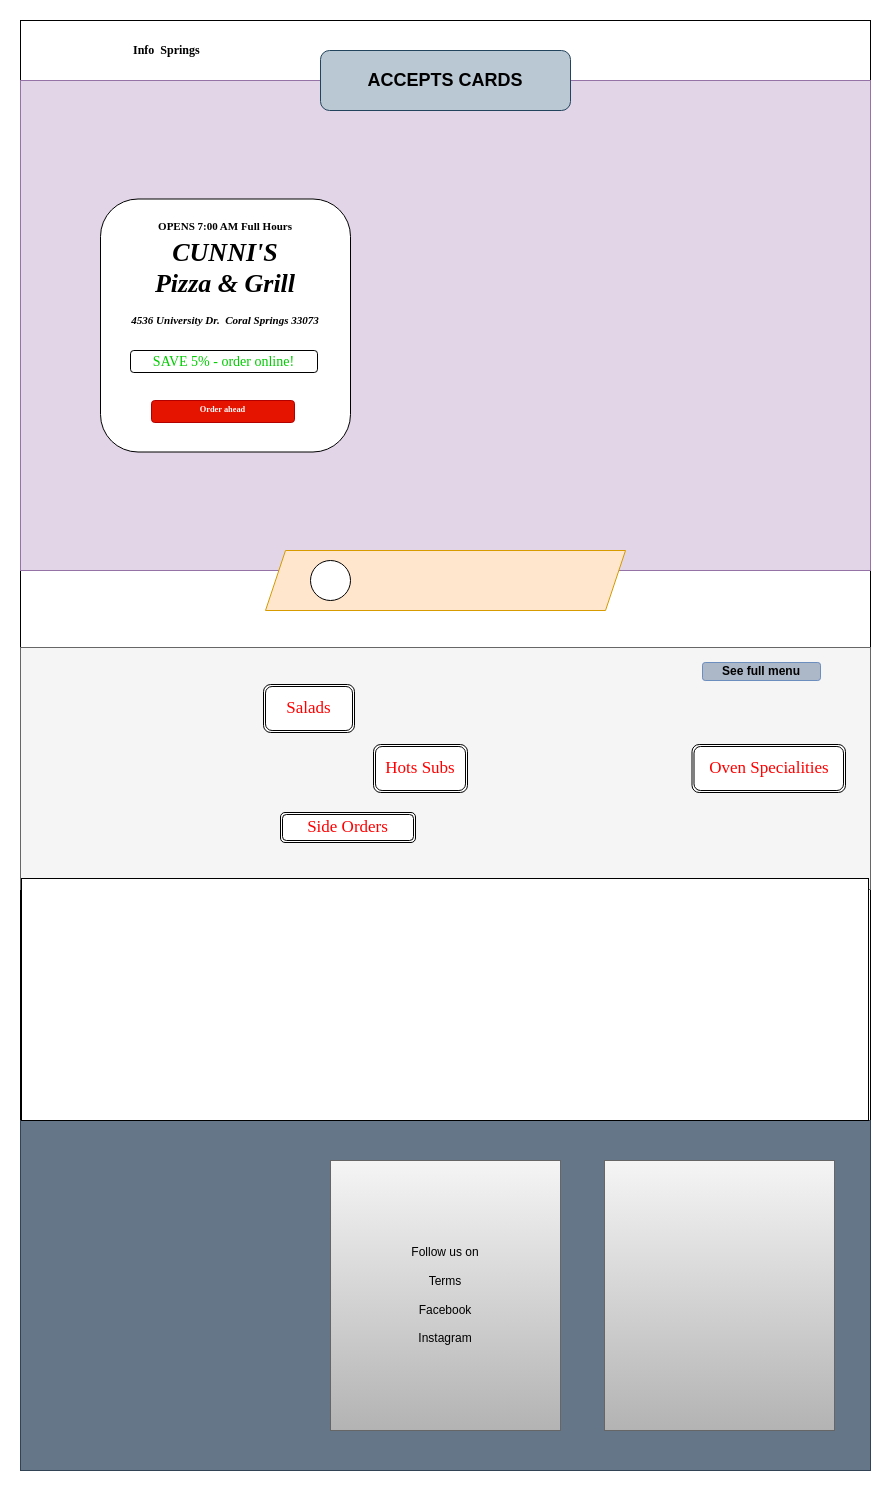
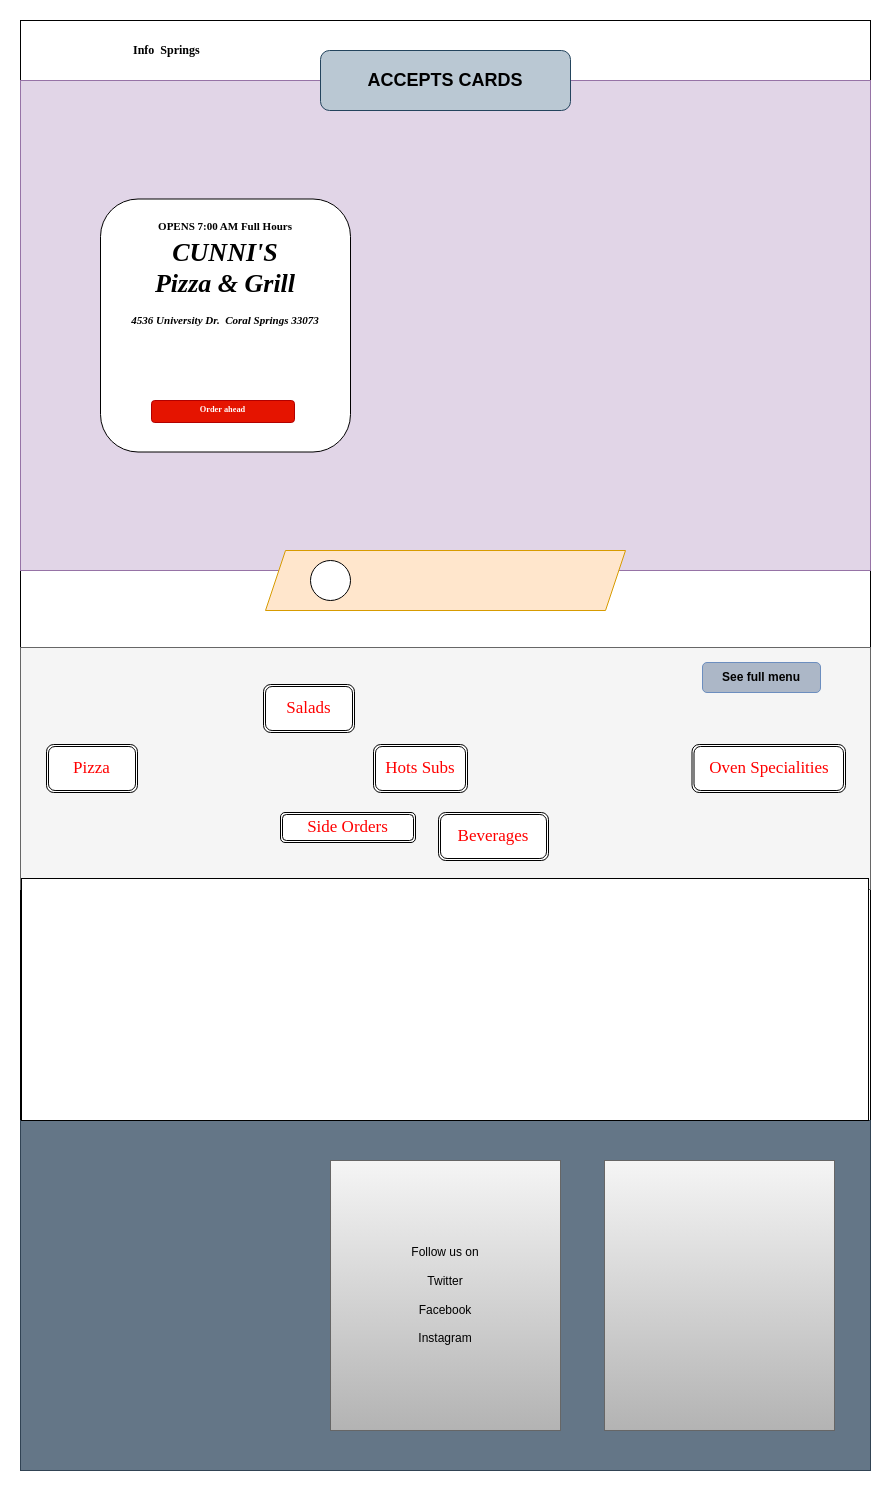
node "SAVE 5% - order online!": removed
node "See full menu": size 118x18 -> 118x30
node "Pizza": added
node "Beverages": added
node "Follow us on Terms Facebook Instagram": label "Follow us on Terms Facebook Instagram" -> "Follow us on Twitter Facebook Instagram"
